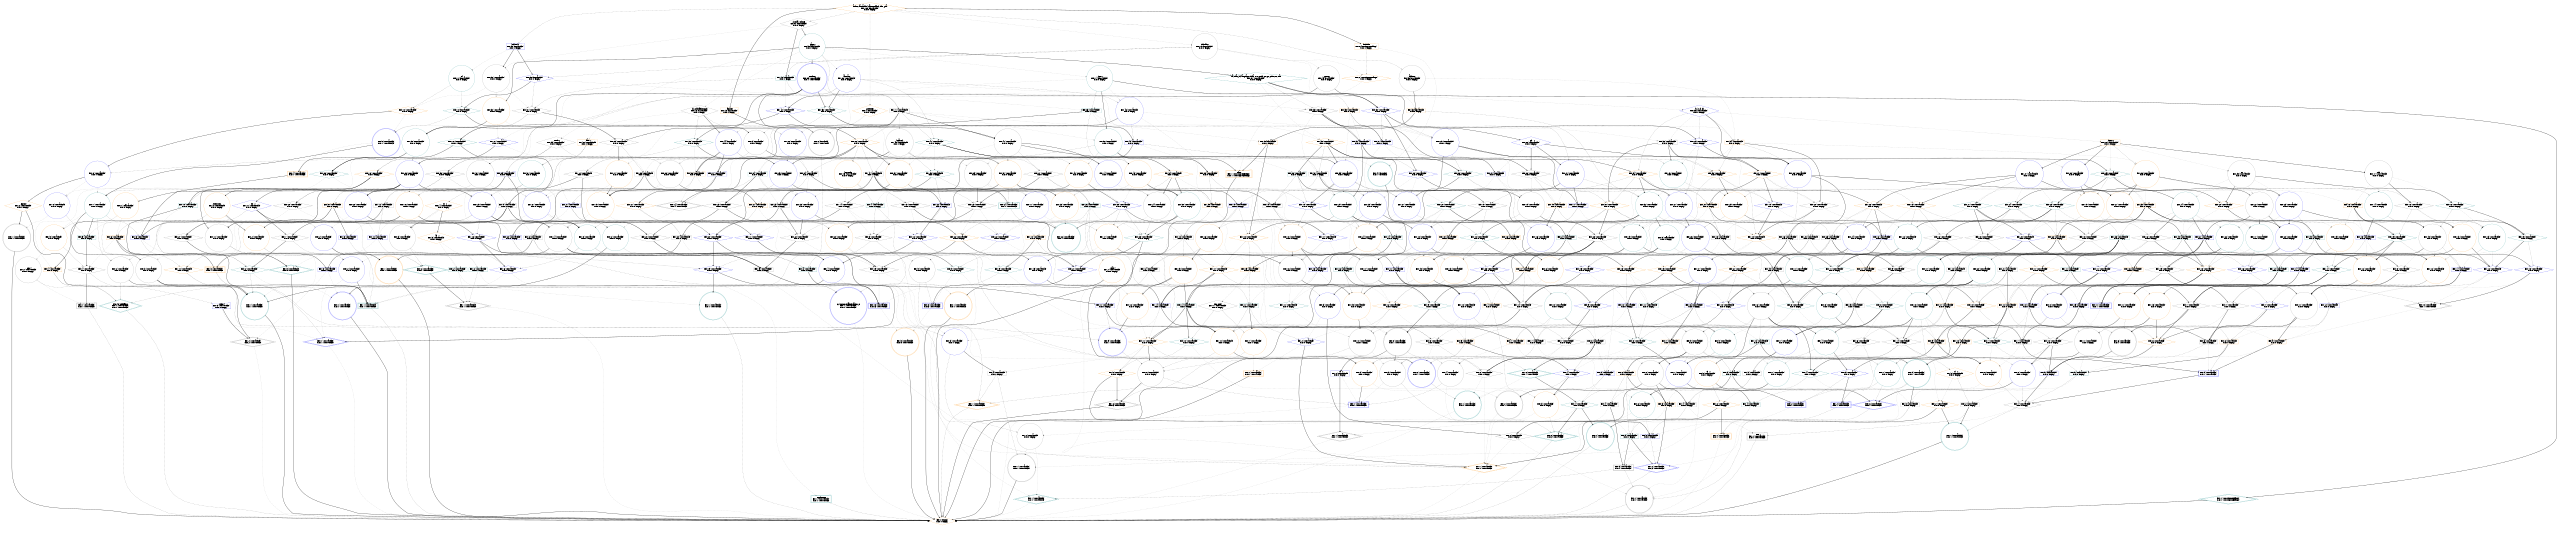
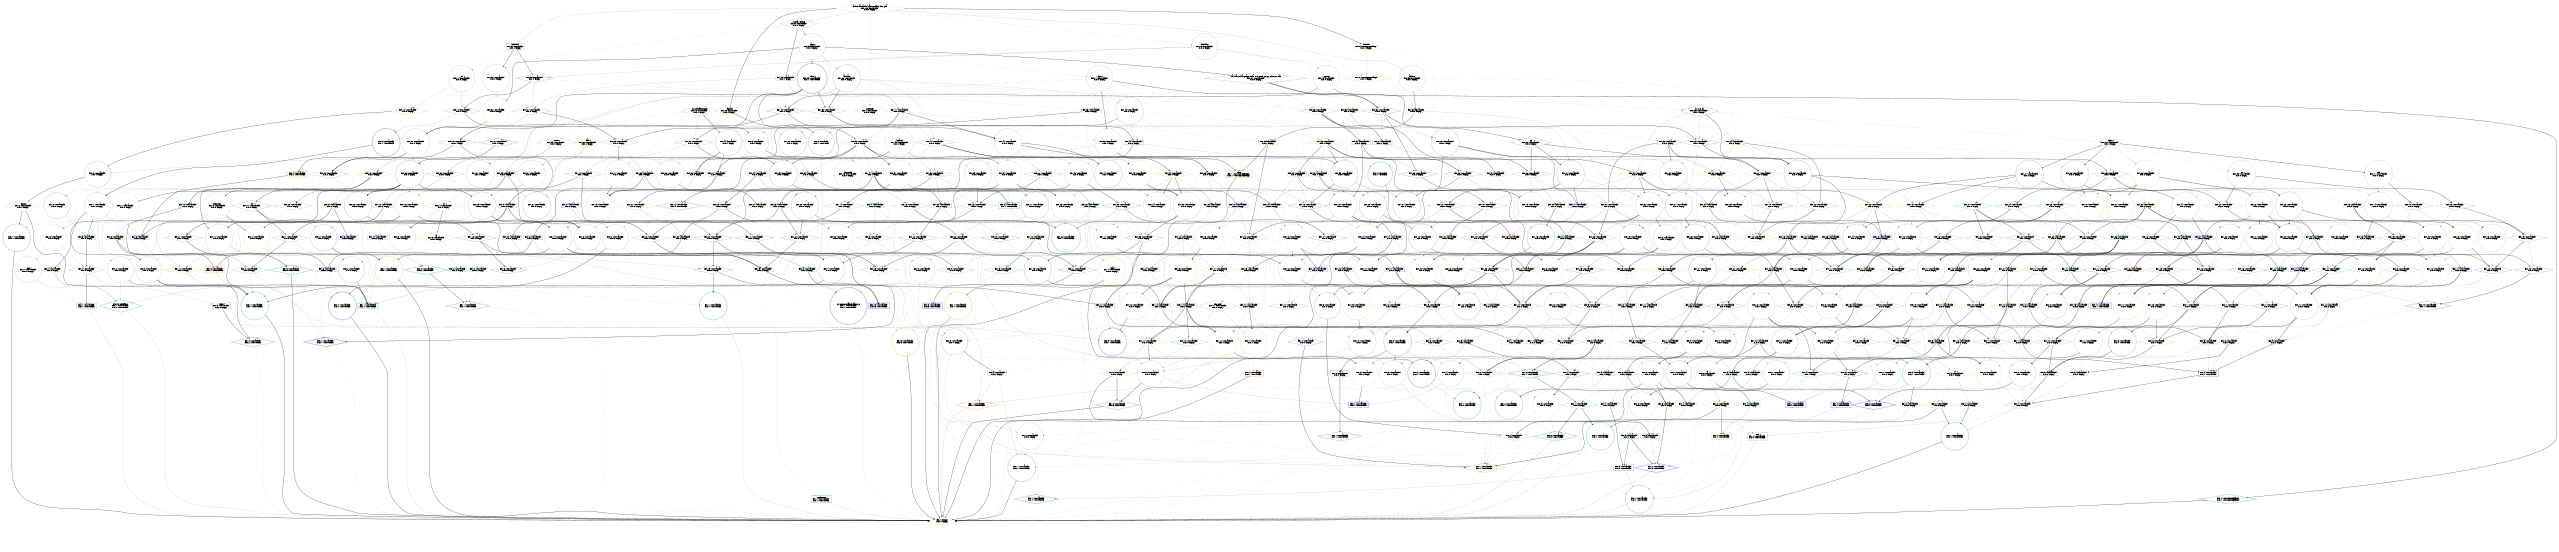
node "number ext.: 83 (100% article) own: 1 (100% article)": label "number ext.: 83 (100% article) own: 1 (100% article)" -> "editor ext.: 83 (100% article) own: 1 (100% article)"
